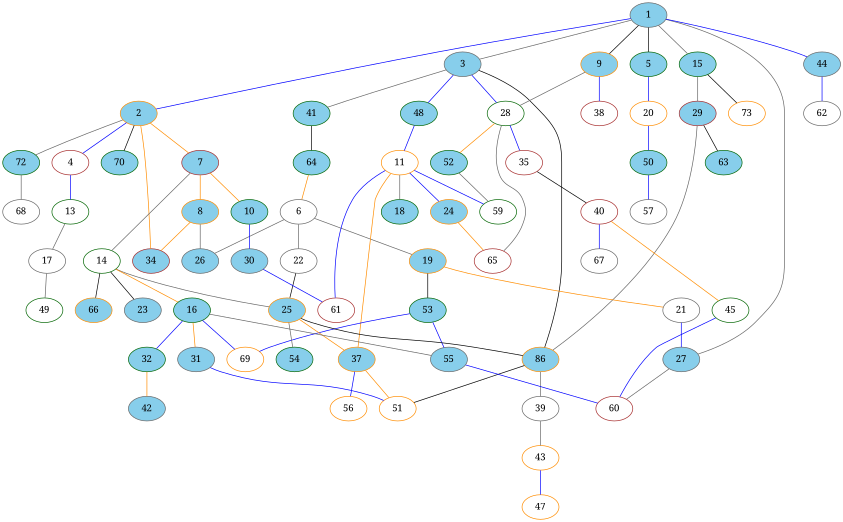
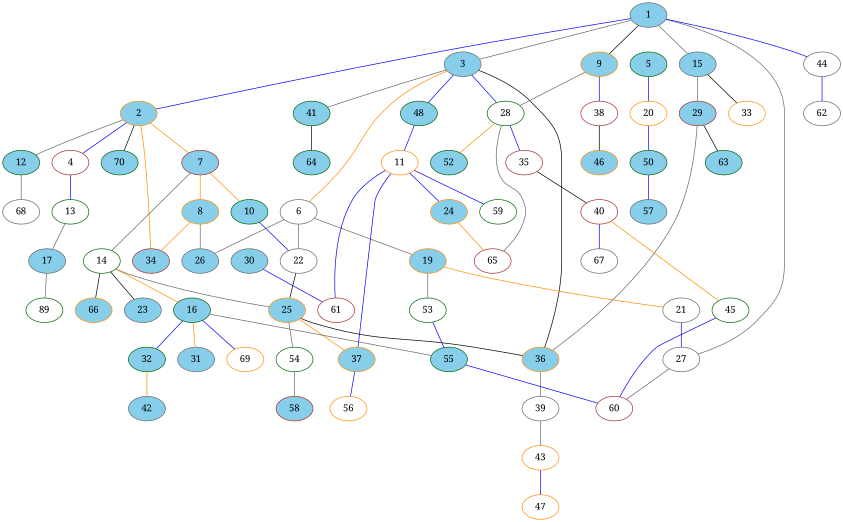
edge "1" -- "5": removed
node "15": color darkgreen -> gray40
node "44": fillcolor skyblue -> white
node "73": label "73" -> "33"
node "72": label "72" -> "12"
node "46": added
edge "64" -- "6": now "3" -- "6"
edge "52" -- "59": removed
node "18": removed
node "57": fillcolor white -> skyblue
edge "10" -- "30": now "10" -- "22"
edge "11" -- "37": color darkorange -> blue
node "17": fillcolor white -> skyblue
edge "19" -- "53": color black -> gray40
node "49": label "49" -> "89"
node "53": fillcolor skyblue -> white
edge "53" -- "69": removed
node "54": fillcolor skyblue -> white
node "55": color gray40 -> darkgreen
node "86": label "86" -> "36"
node "27": fillcolor skyblue -> white
node "58": added
node "51": removed
